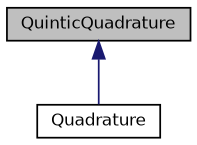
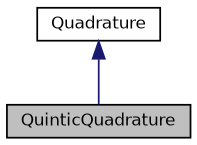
edge "Quadrature" -> "QuinticQuadrature": reversed
